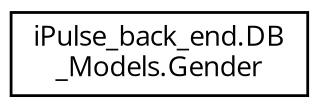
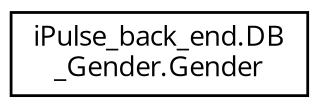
node "iPulse_back_end.DB _Models.Gender": label "iPulse_back_end.DB _Models.Gender" -> "iPulse_back_end.DB _Gender.Gender"
